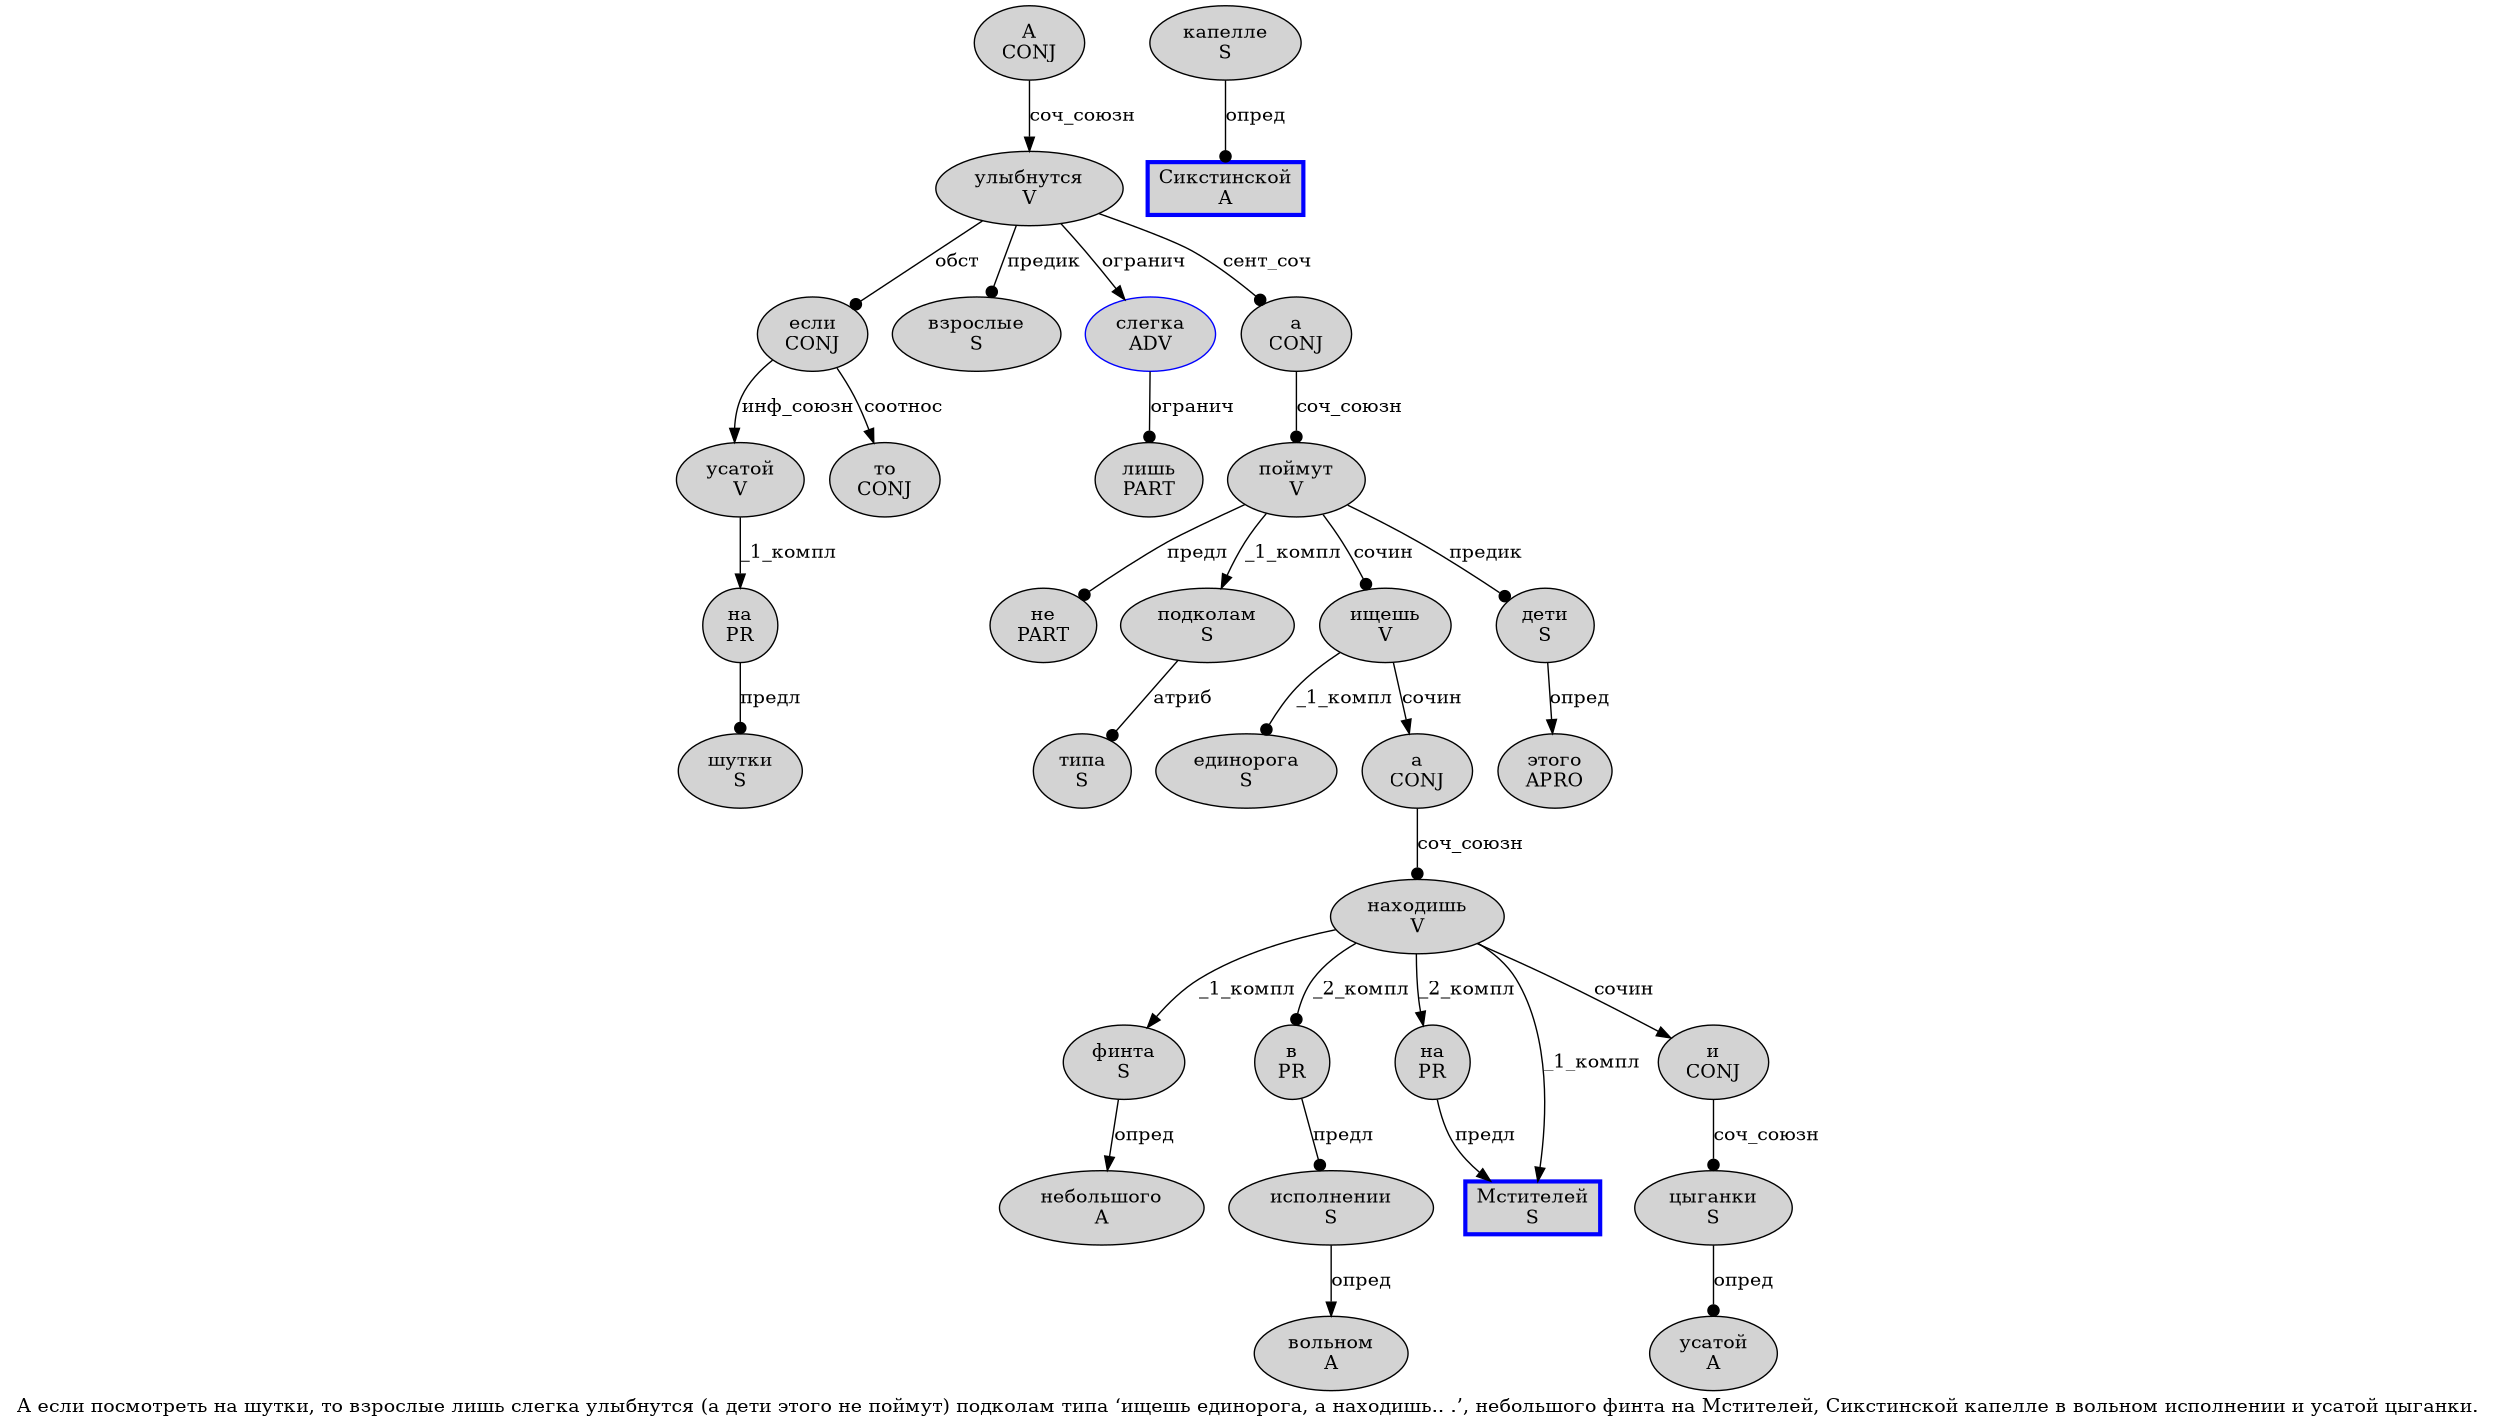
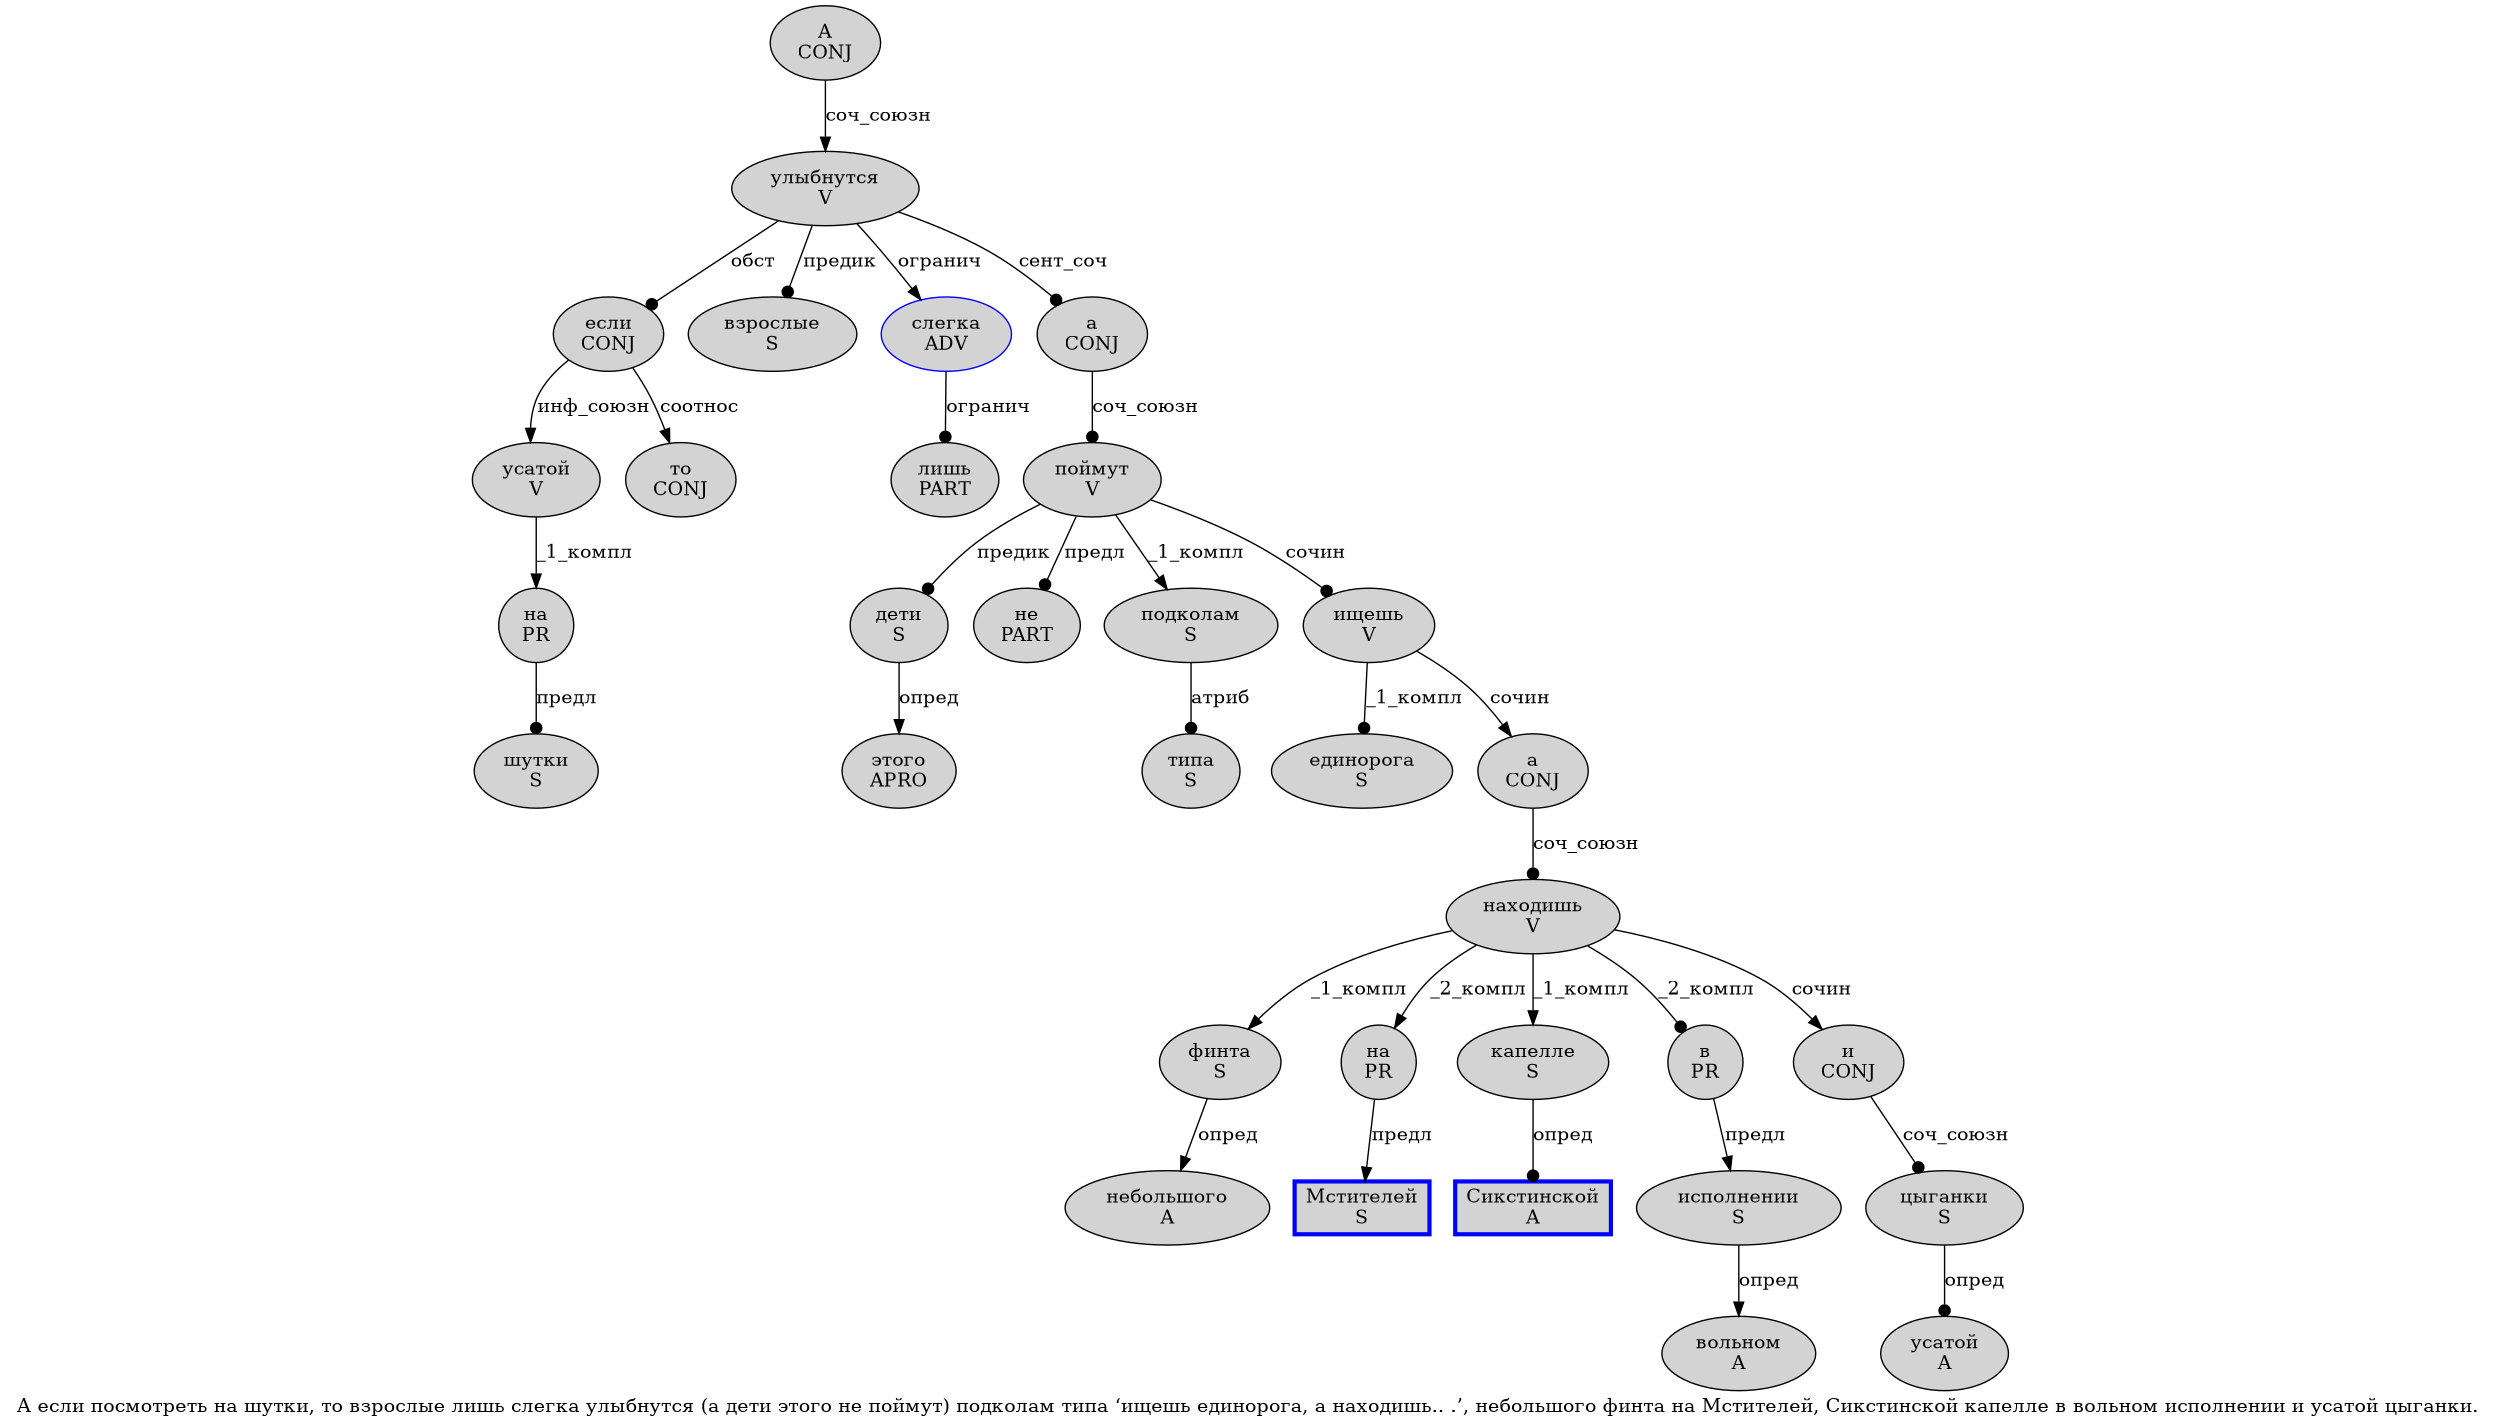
edge "находишь V" -> "Мстителей S": now "находишь V" -> "капелле S"
edge "в PR" -> "исполнении S": arrowhead dot -> normal
